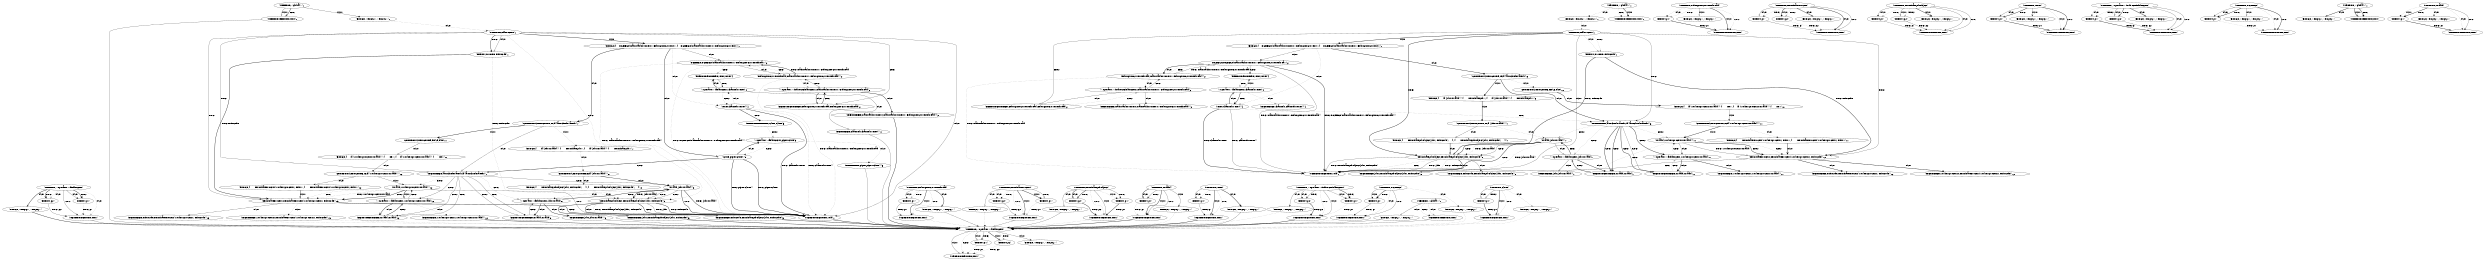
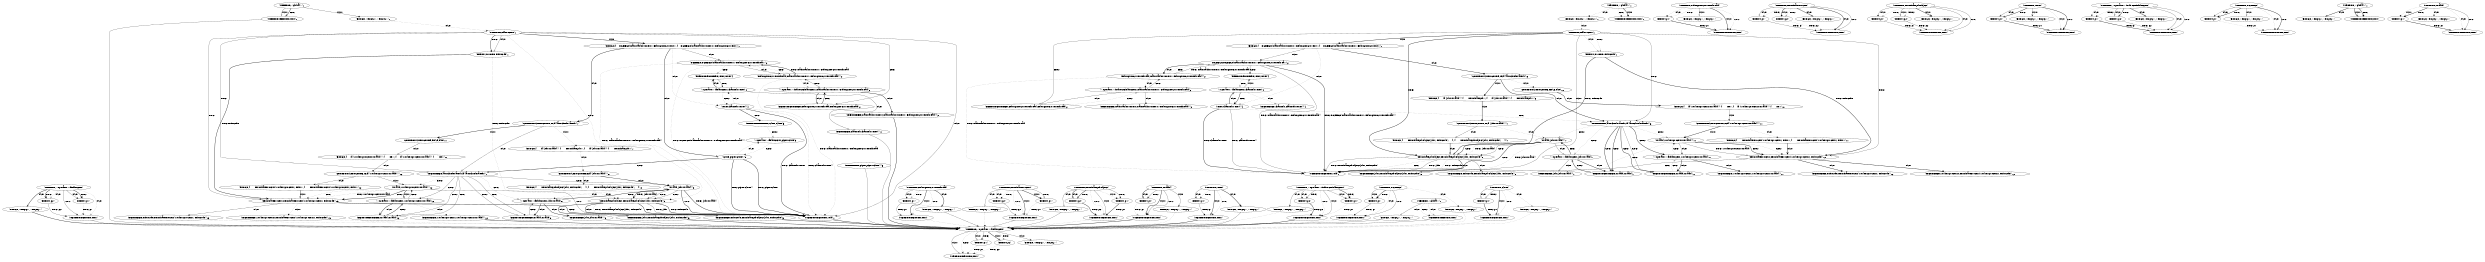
edge "(<operator>.fieldAccess,pipe_.Close)" -> "(IDENTIFIER,pipe_,pipe_.Close())": removed, label "AST:"
edge "(Close,pipe_.Close())" -> "(<operator>.fieldAccess,pipe_.Close)": style bold -> dotted
